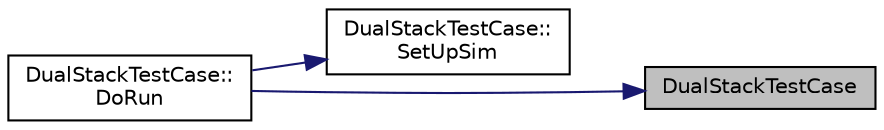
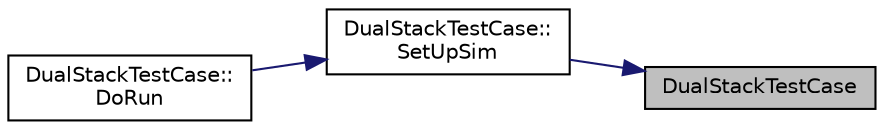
edge "DualStackTestCase:: DoRun" -> "DualStackTestCase": now "DualStackTestCase:: SetUpSim" -> "DualStackTestCase"
